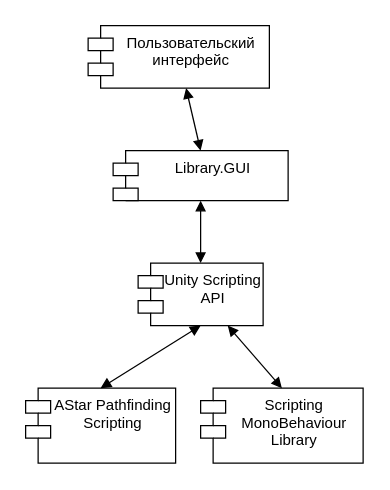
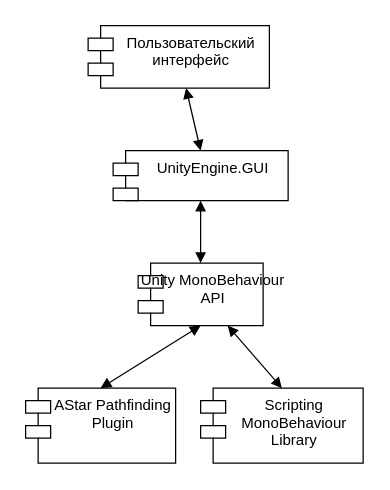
node "Library.GUI": label "Library.GUI" -> "UnityEngine.GUI"
node "Unity Scripting API": label "Unity Scripting API" -> "Unity MonoBehaviour API"
node "AStar Pathfinding Scripting": label "AStar Pathfinding Scripting" -> "AStar Pathfinding Plugin"
